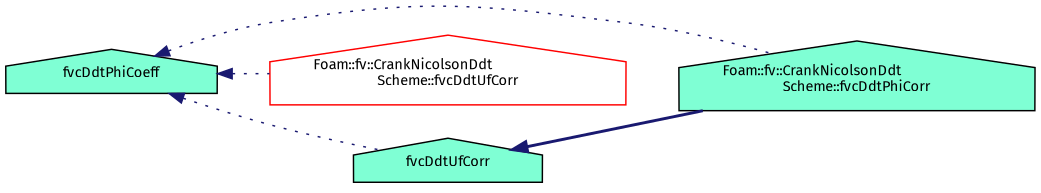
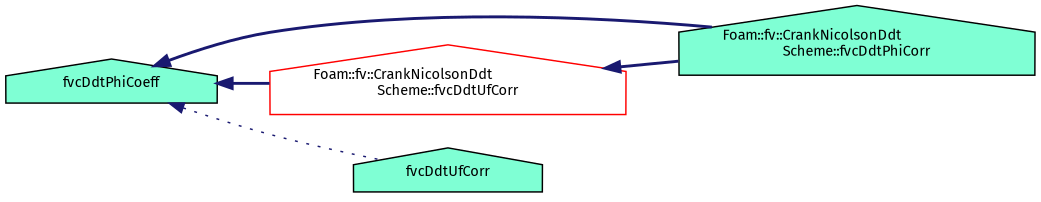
edge "Foam::fv::CrankNicolsonDdt Scheme::fvcDdtPhiCorr" -> "fvcDdtPhiCoeff": style dotted -> bold
edge "Foam::fv::CrankNicolsonDdt Scheme::fvcDdtUfCorr" -> "fvcDdtPhiCoeff": style dotted -> bold
edge "Foam::fv::CrankNicolsonDdt Scheme::fvcDdtPhiCorr" -> "fvcDdtUfCorr": now "Foam::fv::CrankNicolsonDdt Scheme::fvcDdtPhiCorr" -> "Foam::fv::CrankNicolsonDdt Scheme::fvcDdtUfCorr"
